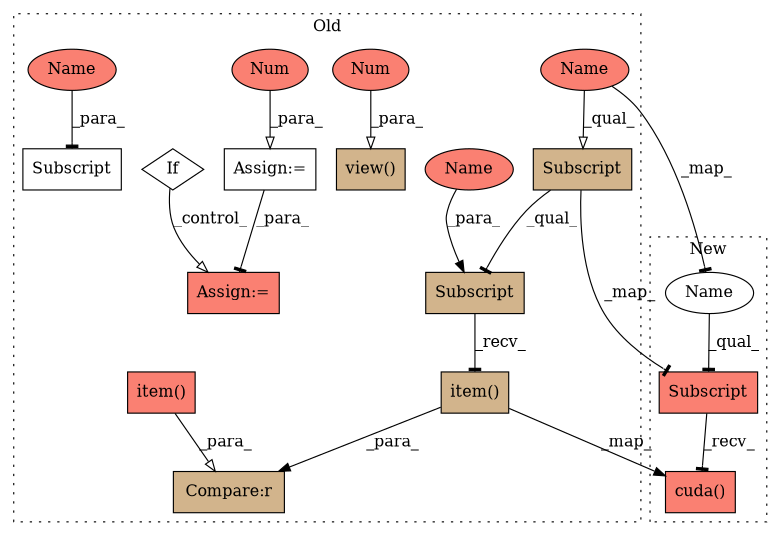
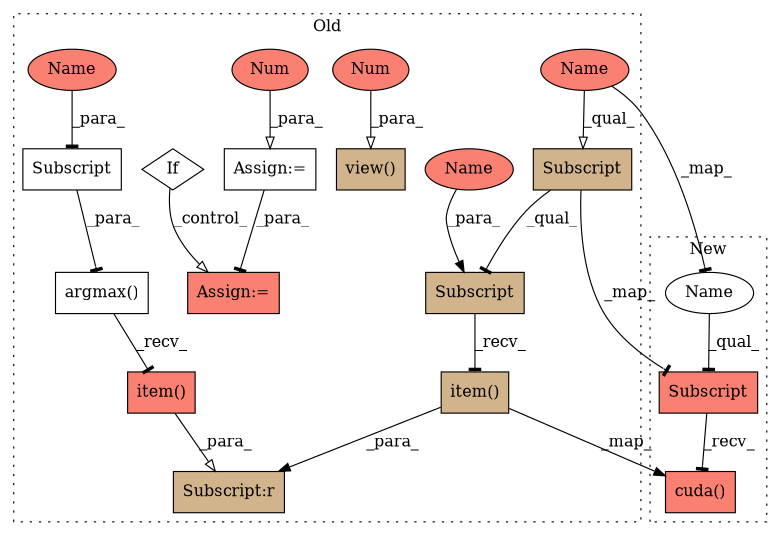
node "argmax()": added
node "Compare:r": label "Compare:r" -> "Subscript:r"
